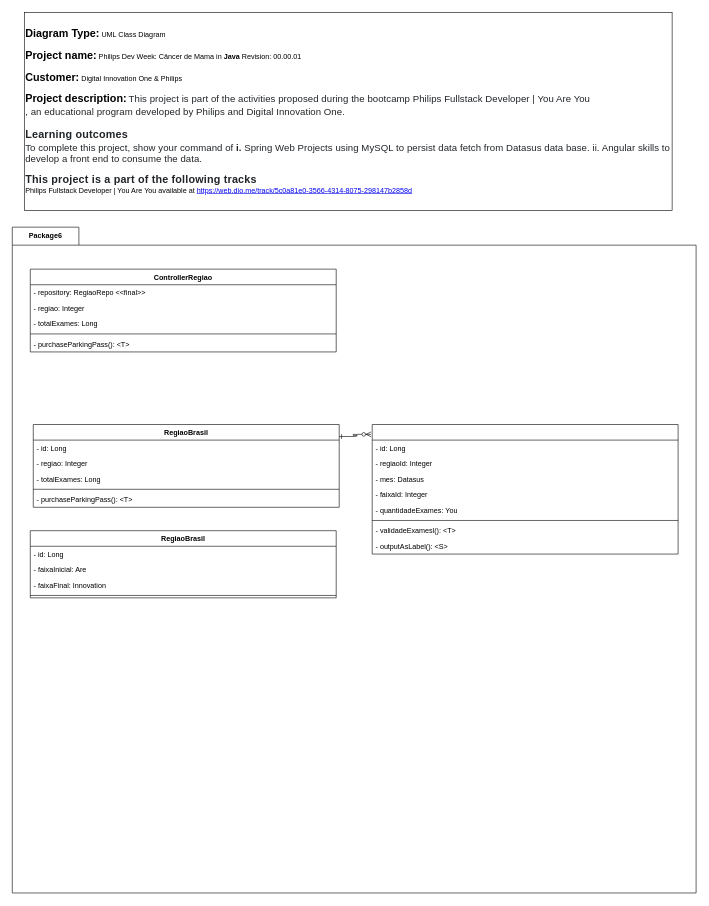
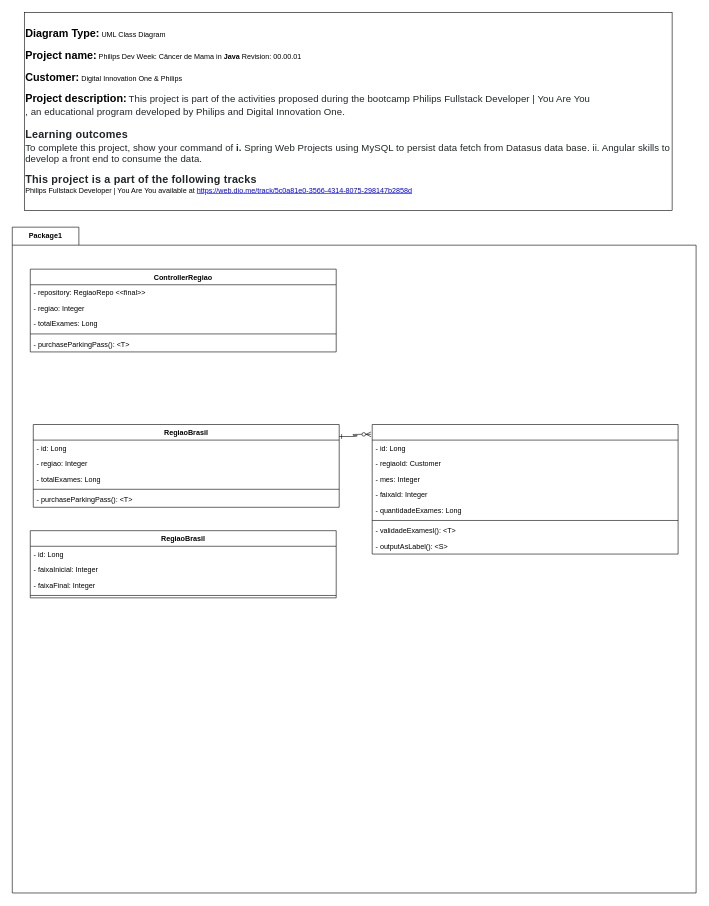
node "Package6": label "Package6" -> "Package1"
node "- regiaoId: Integer": label "- regiaoId: Integer" -> "- regiaoId: Customer"
node "- mes: Datasus": label "- mes: Datasus" -> "- mes: Integer"
node "- quantidadeExames: You": label "- quantidadeExames: You" -> "- quantidadeExames: Long"
node "- faixaInicial: Are": label "- faixaInicial: Are" -> "- faixaInicial: Integer"
node "- faixaFinal: Innovation": label "- faixaFinal: Innovation" -> "- faixaFinal: Integer"
